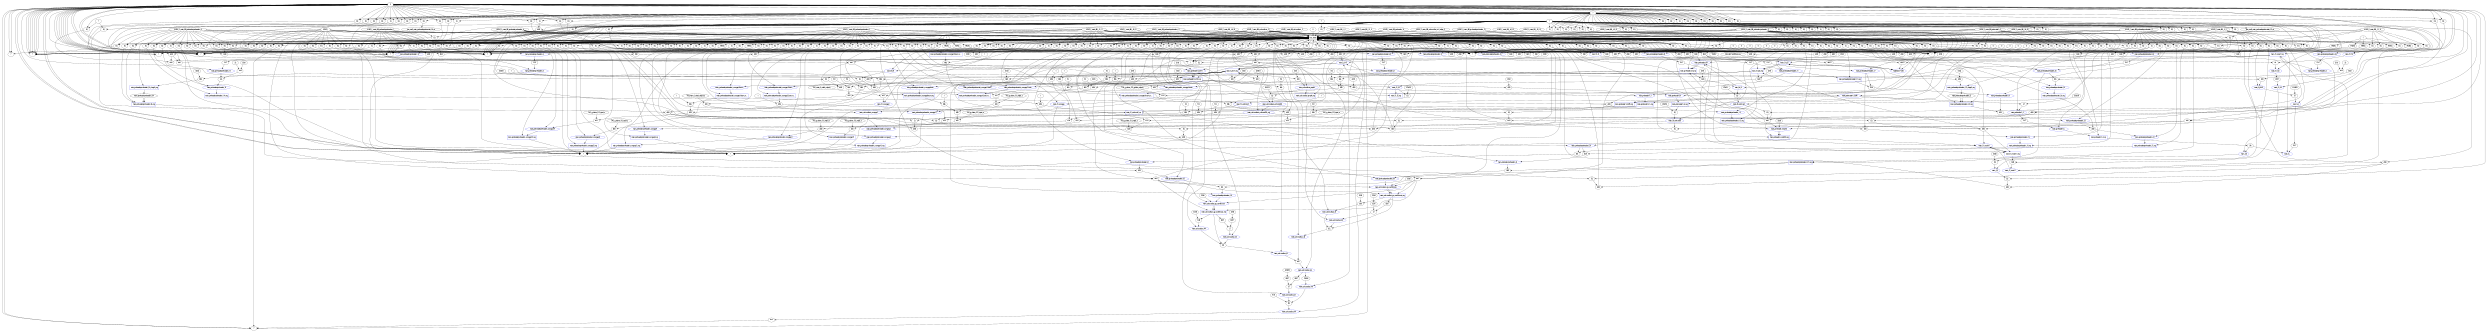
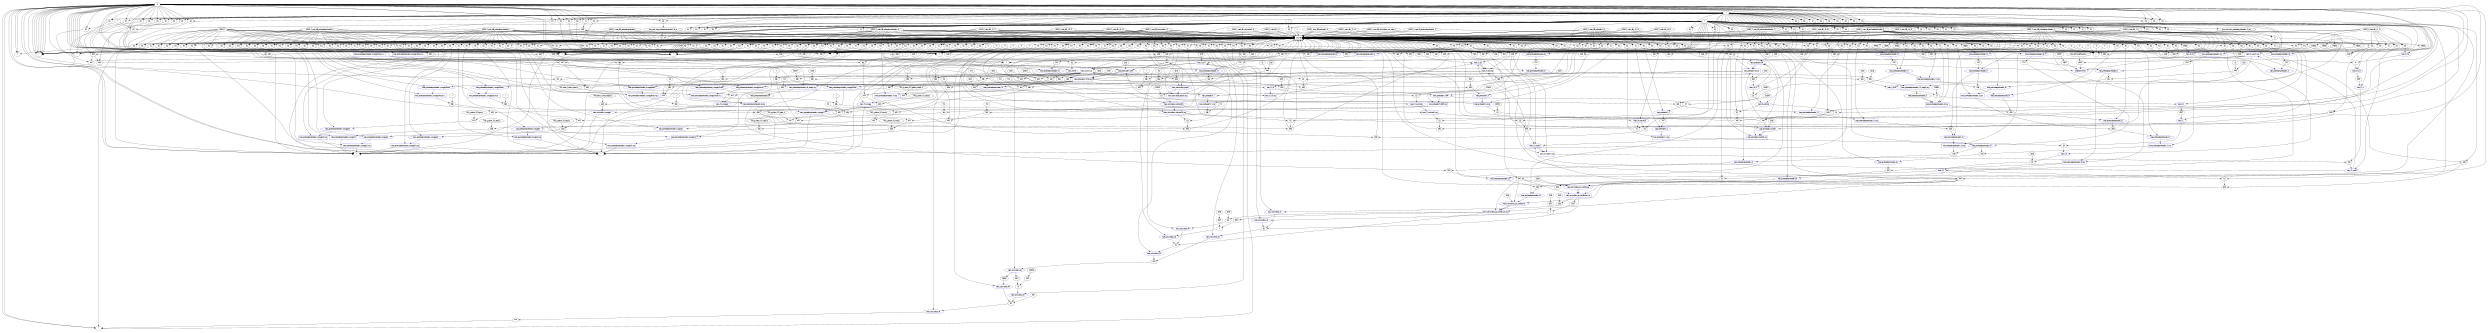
edge "main_preheaderpreheaderi_scevgep12sum" -> "main_preheaderpreheaderi_scevgep12sum_re...": now "main_preheaderpreheaderi_scevgep12sum" -> "main_preheaderpreheaderi_scevgep13"
edge "OR" -> "main_5_7": reversed
